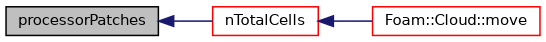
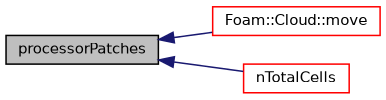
edge "Foam::Cloud::move" -> "nTotalCells": now "Foam::Cloud::move" -> "processorPatches"
